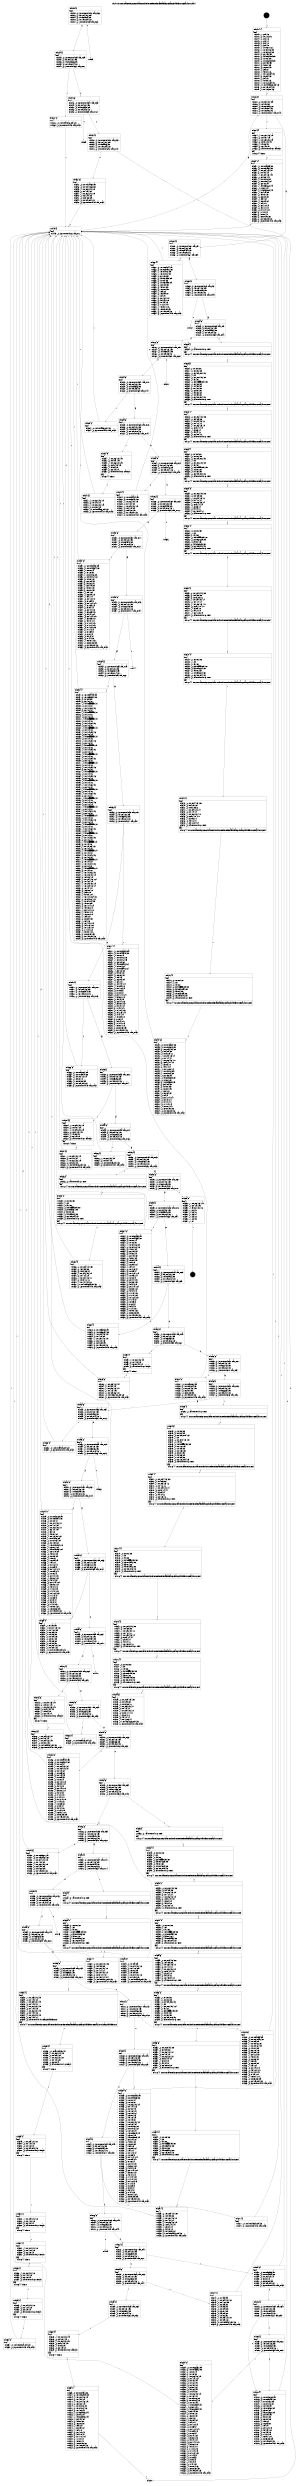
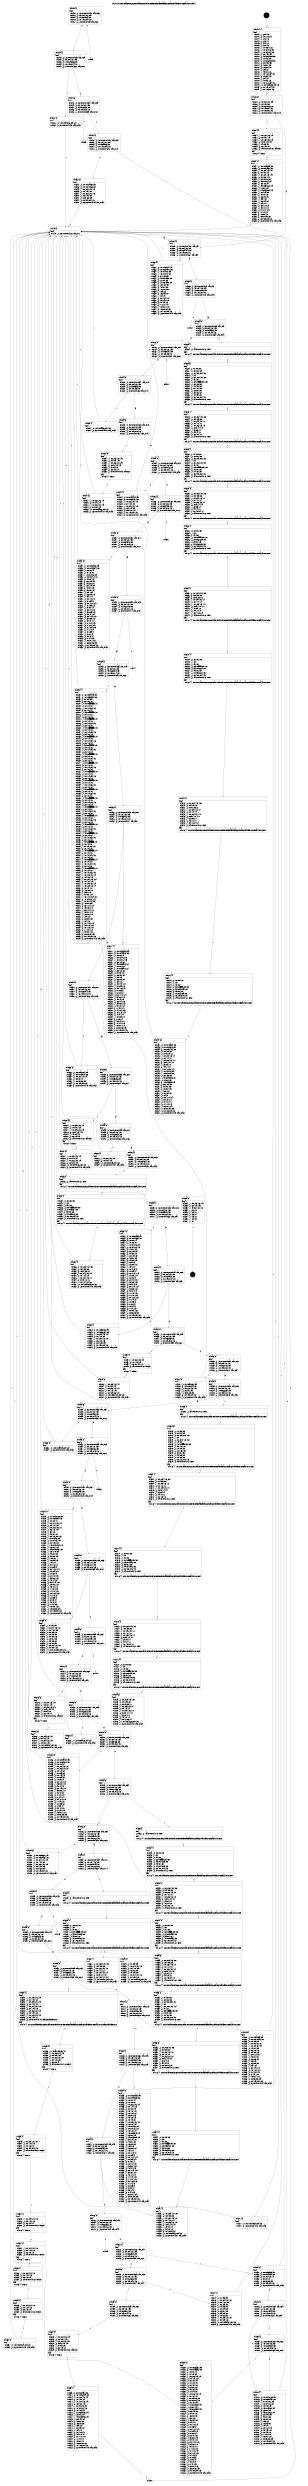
edge "0x4041cb [5]" -> "0x402802 [32]": now "0x4041cb [5]" -> "0x402822 [28]"
node "0x4029e2 [28]": removed
